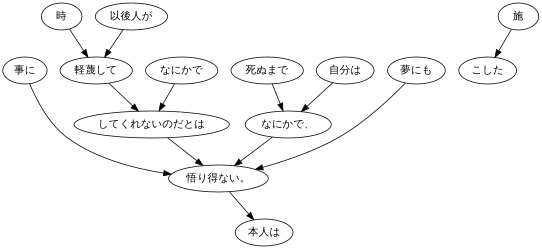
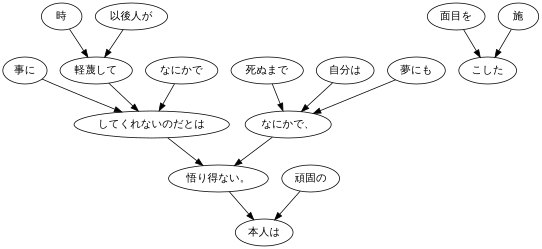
node "面目を": added
edge "夢にも" -> "悟り得ない。": now "夢にも" -> "なにかで、"
edge "事に" -> "悟り得ない。": now "事に" -> "してくれないのだとは"
node "頑固の": added
